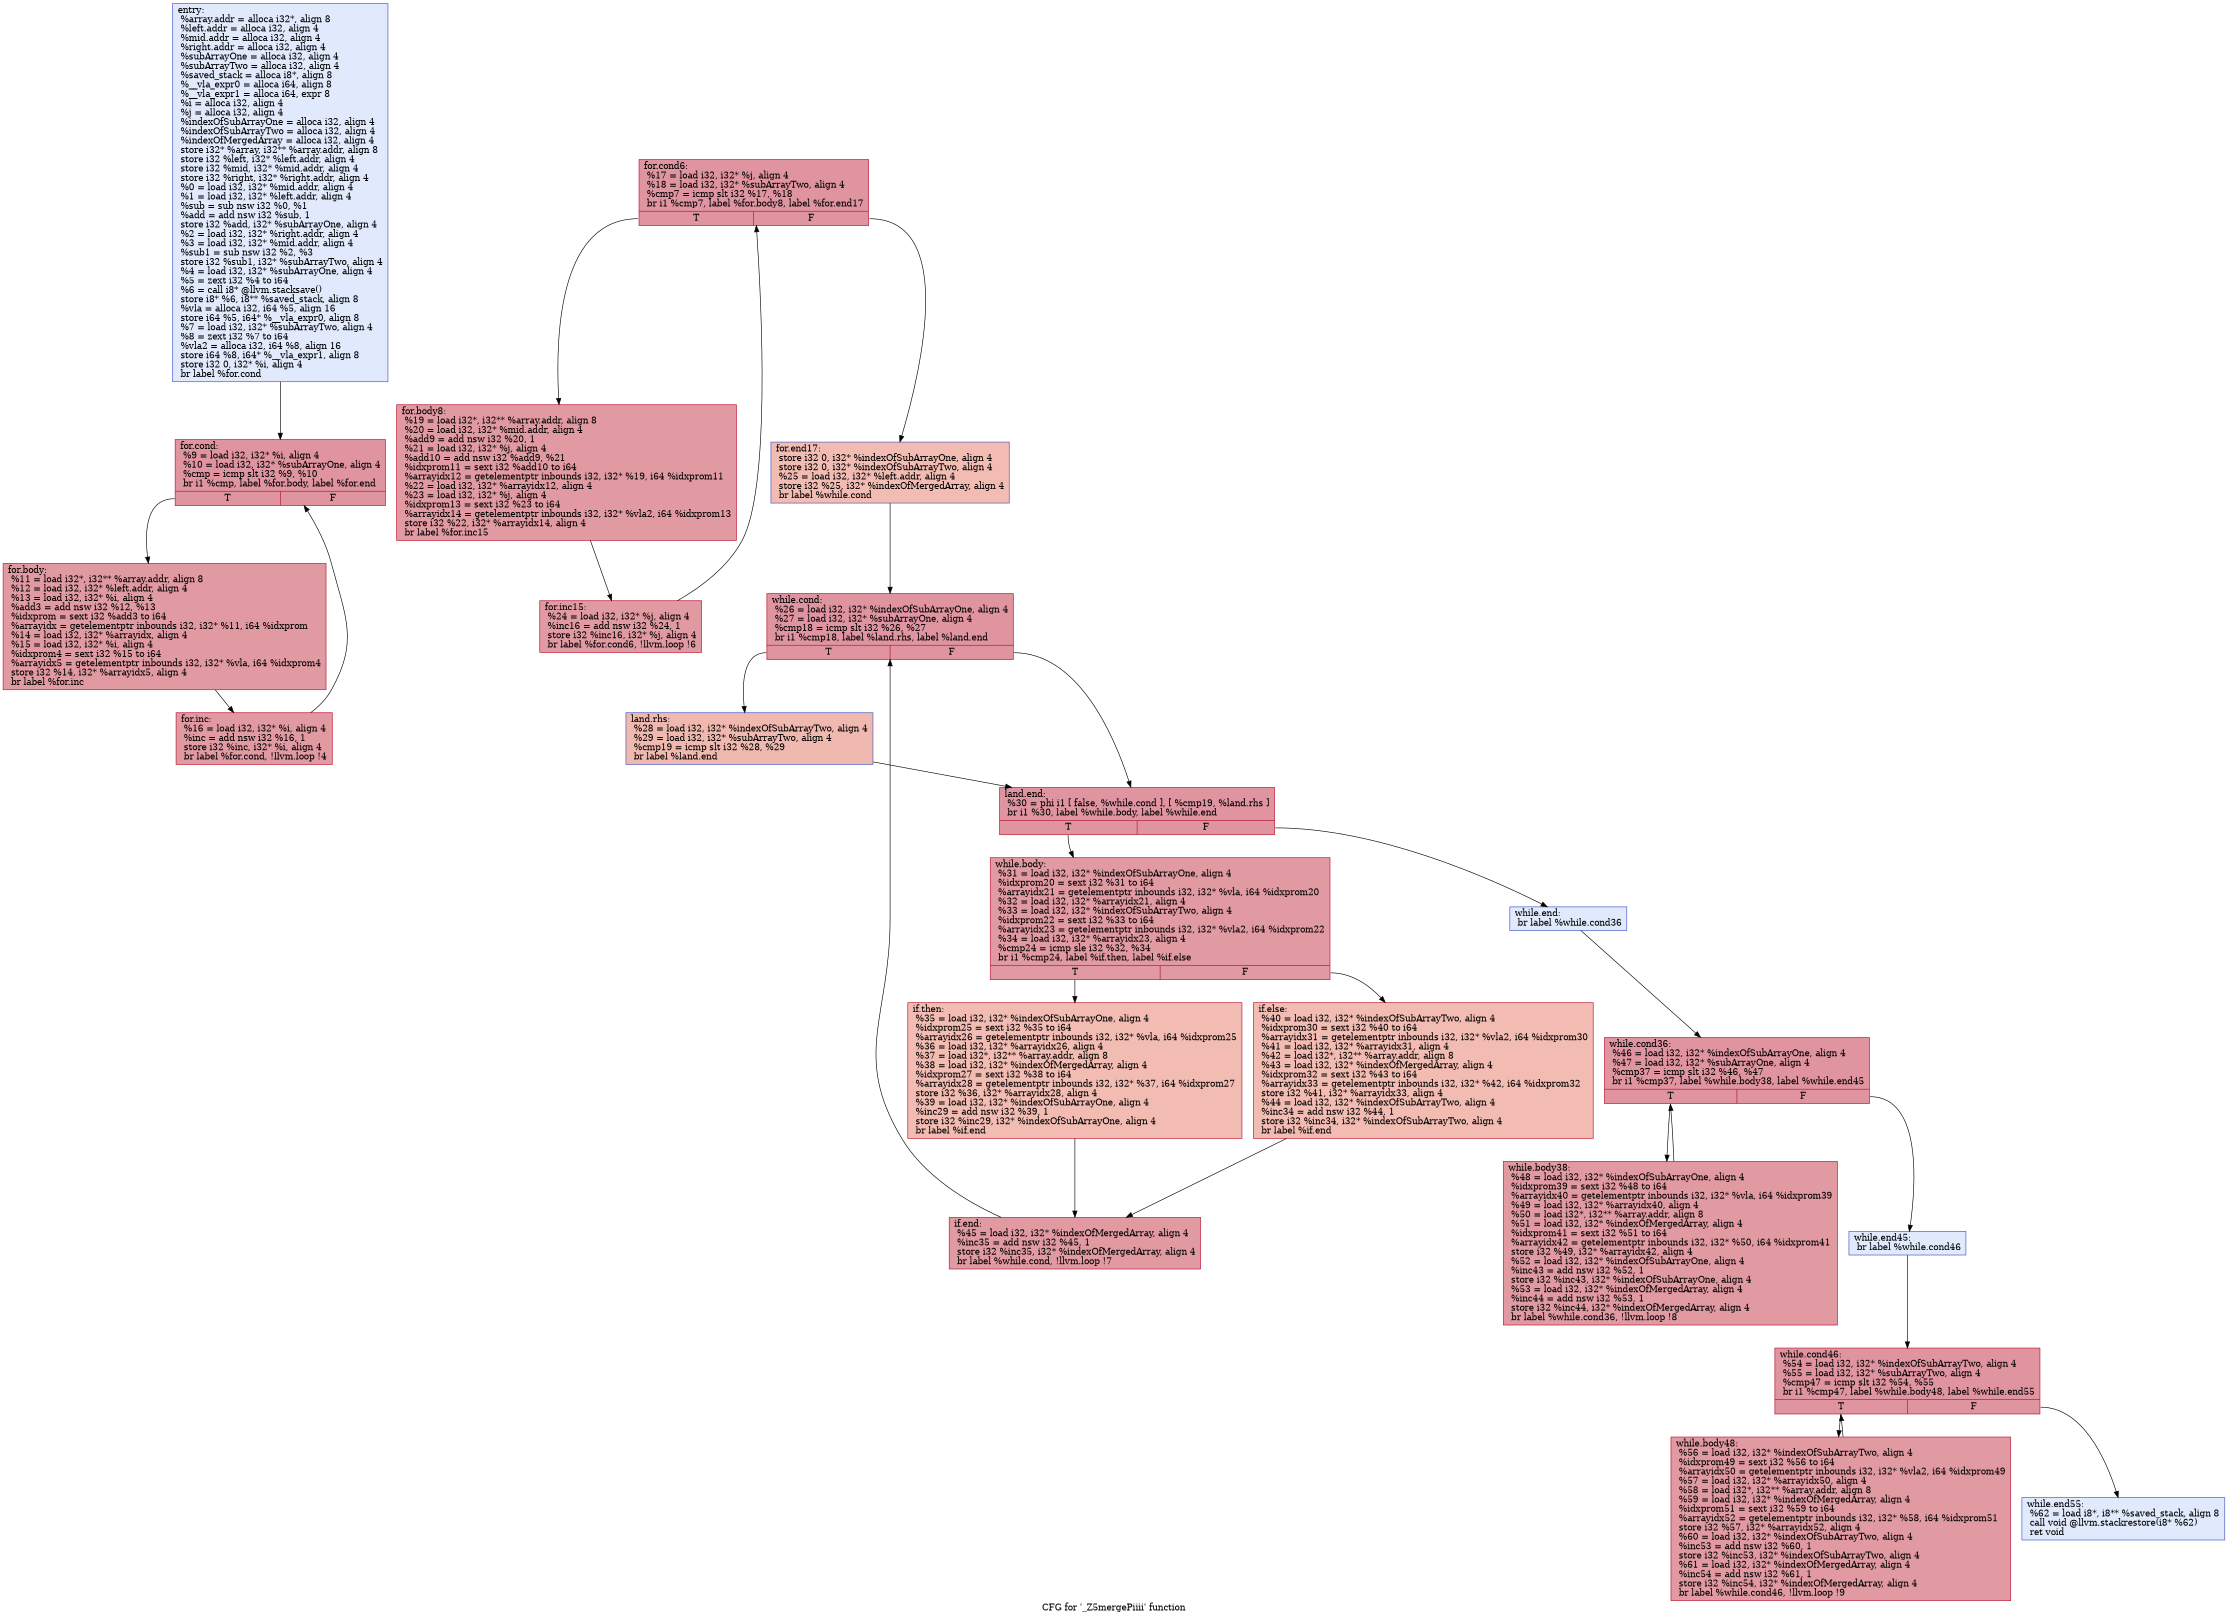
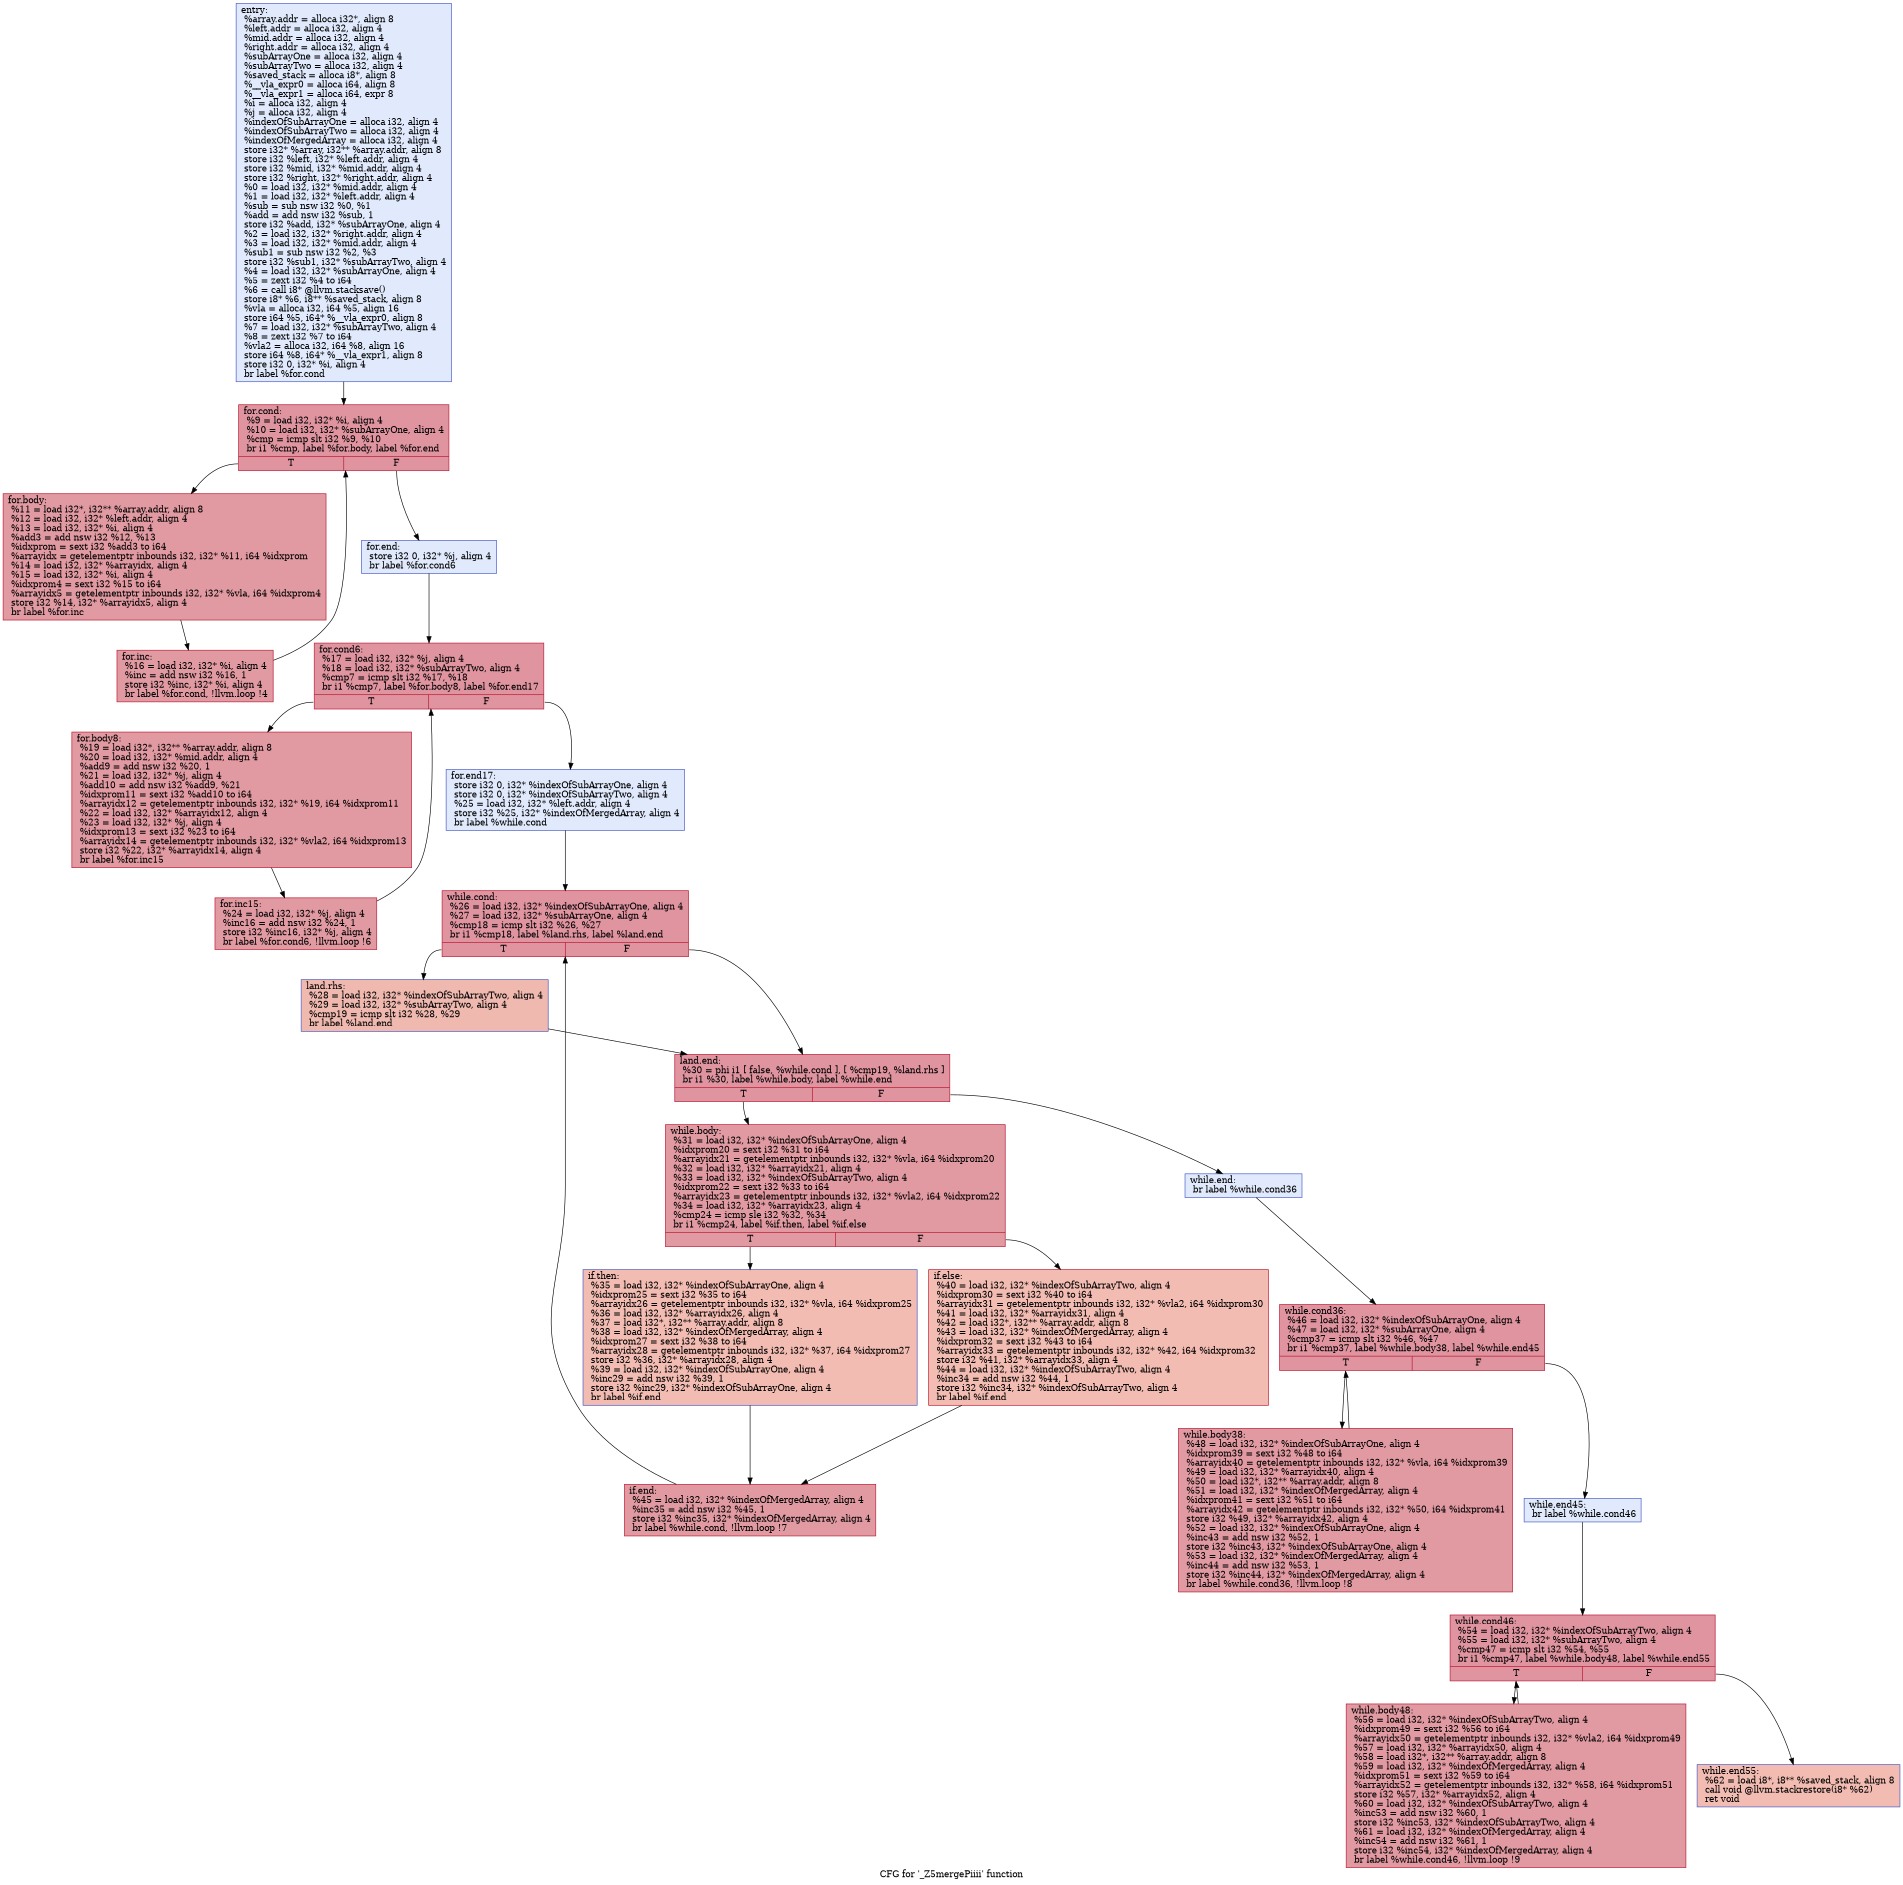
node "for.end17:": fillcolor #e1675170 -> #b9d0f970
node "for.end:": added
node "if.then:": color #b70d28ff -> #3d50c3ff
node "while.end55:": fillcolor #b9d0f970 -> #e1675170
